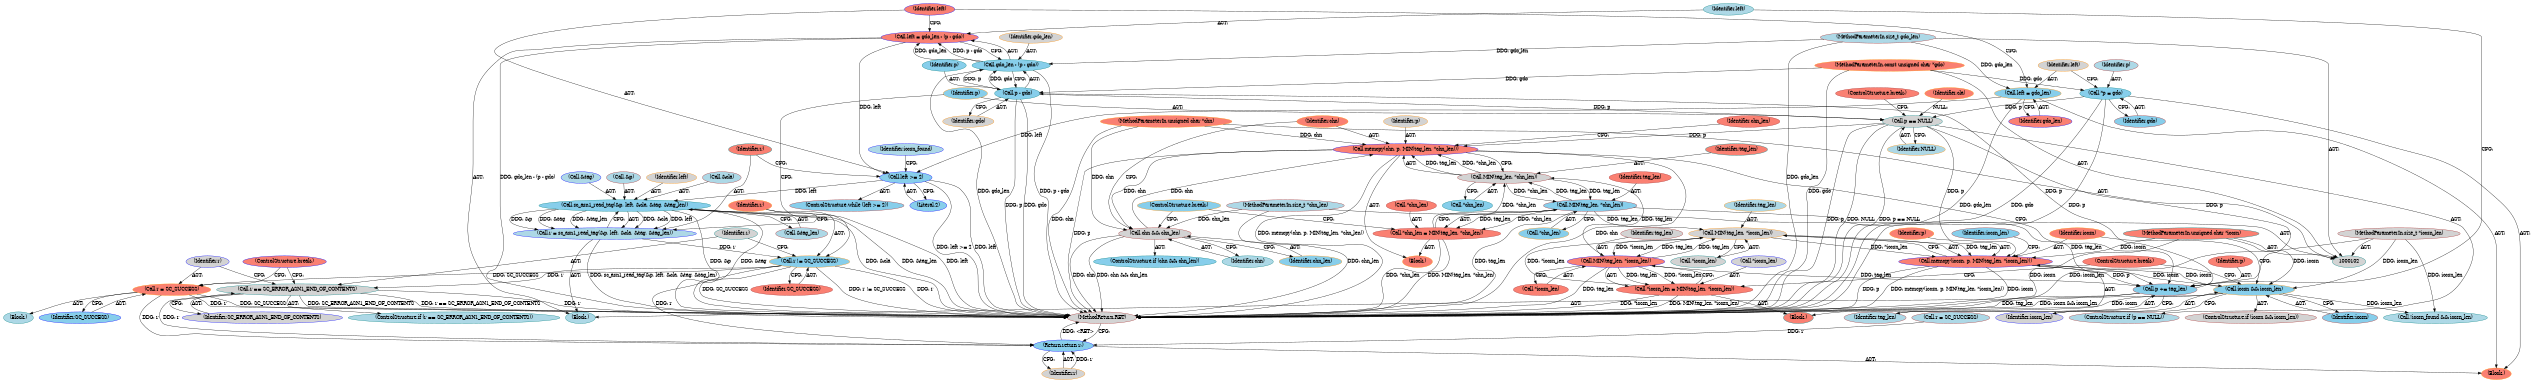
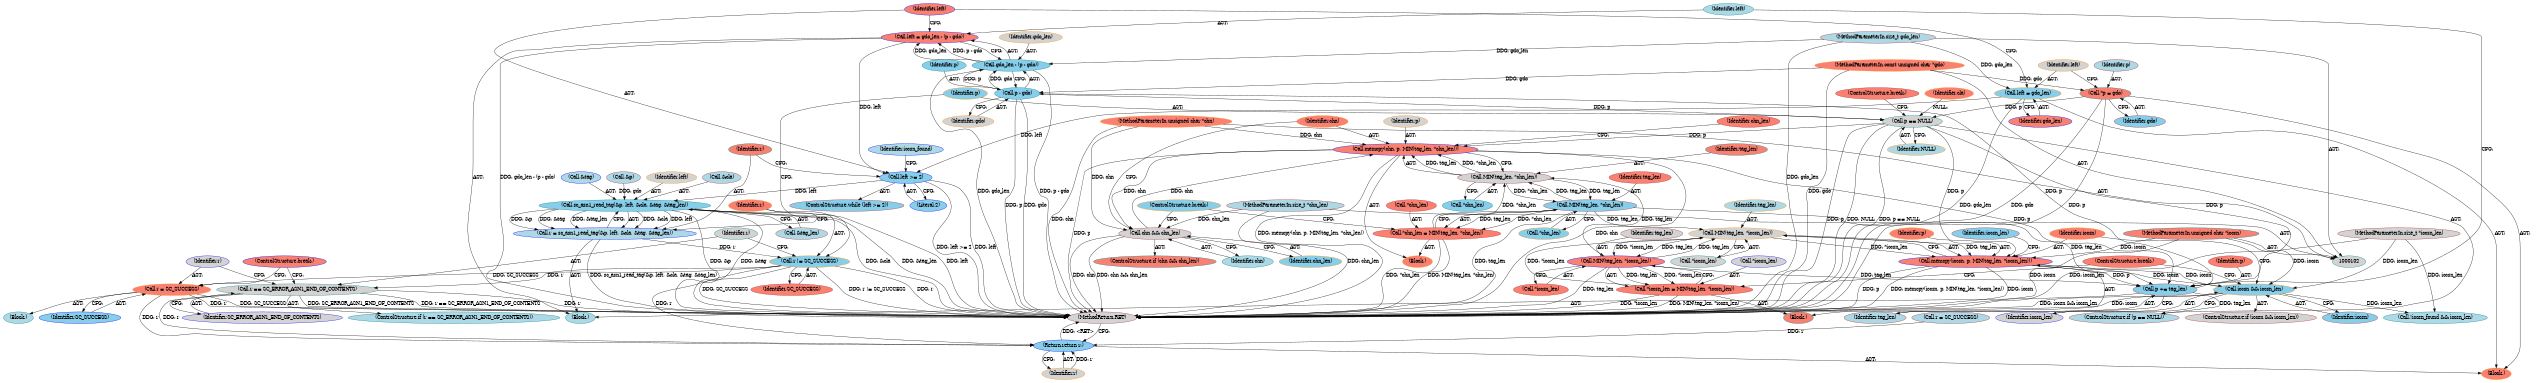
node "(Call,*p = gdo)": fillcolor skyblue -> salmon
edge "(Call,&p)" -> "(Call,sc_asn1_read_tag(&p, left, &cla, &tag, &tag_len))": label "AST: " -> "DDG: gdo"
edge "(Call,memcpy(chn, p, MIN(tag_len, *chn_len)))" -> "(Call,p += tag_len)": label "CFG: " -> "DDG: p"
edge "(MethodParameterIn,size_t *iccsn_len)" -> "1000102": removed, label "AST:"
node "(ControlStructure,if (chn && chn_len))": fillcolor skyblue -> salmon
edge "(Call,p += tag_len)" -> "(MethodReturn,RET)": now "(Call,p += tag_len)" -> "(ControlStructure,if (p == NULL))"
